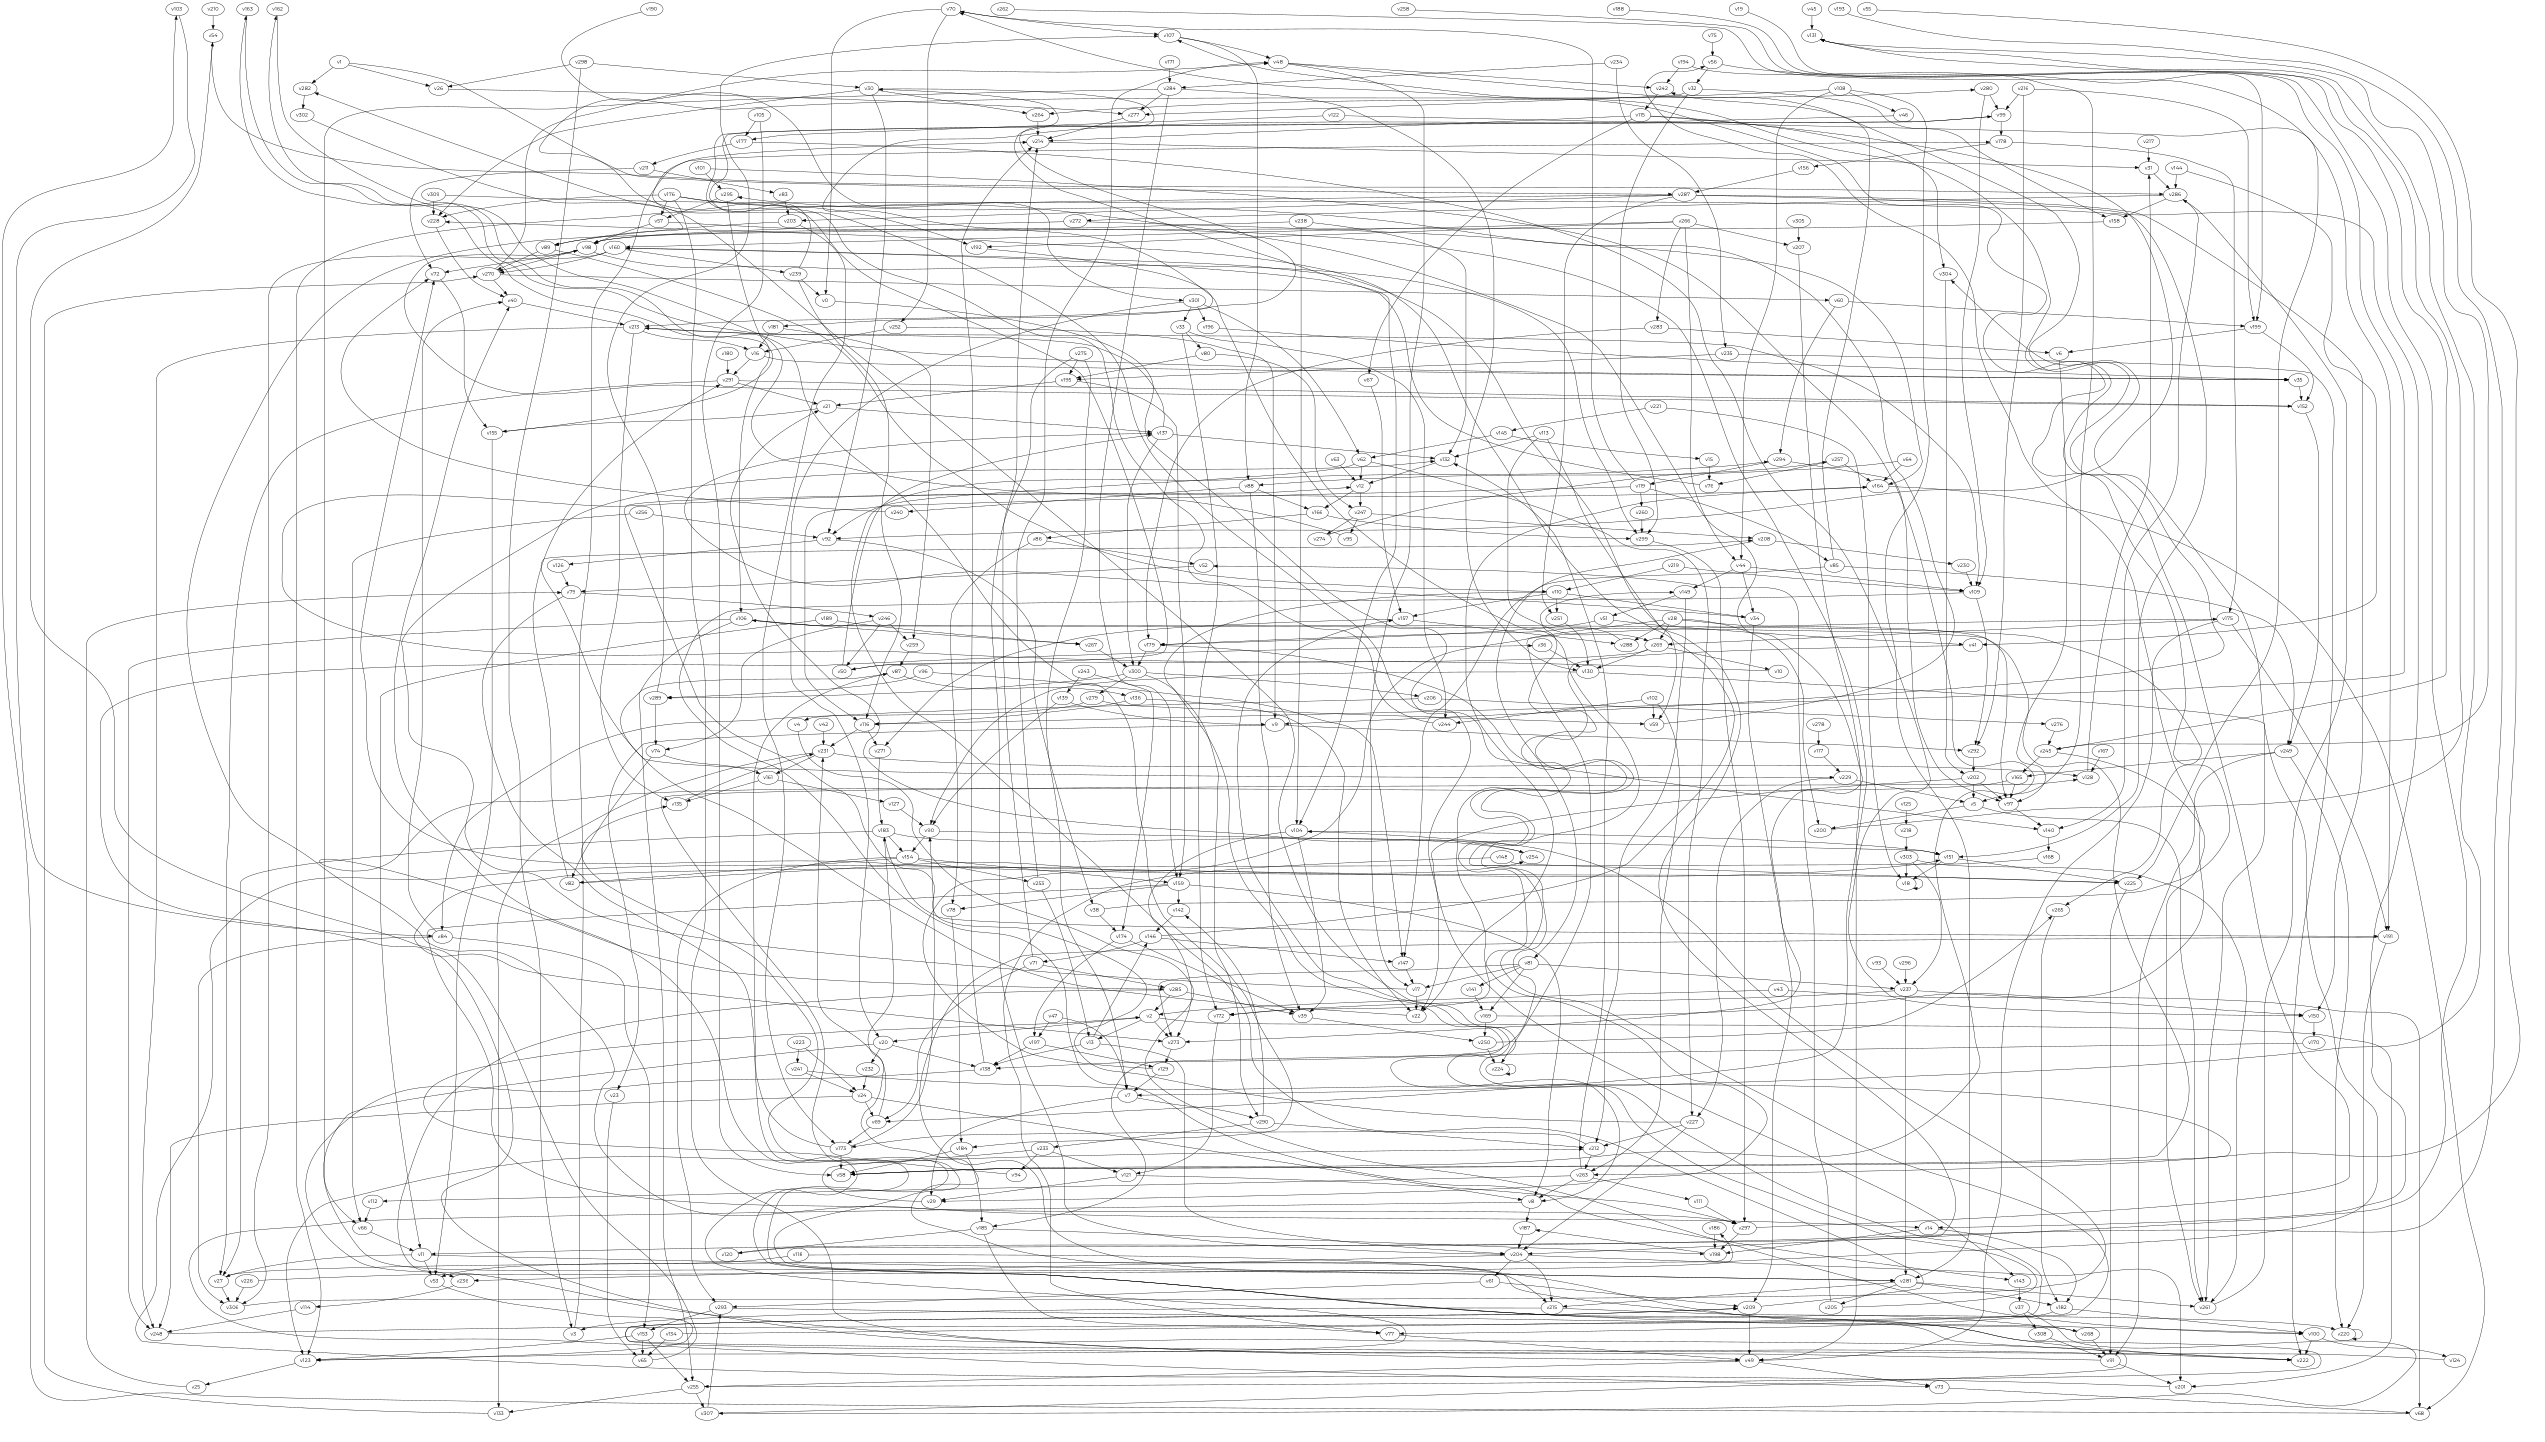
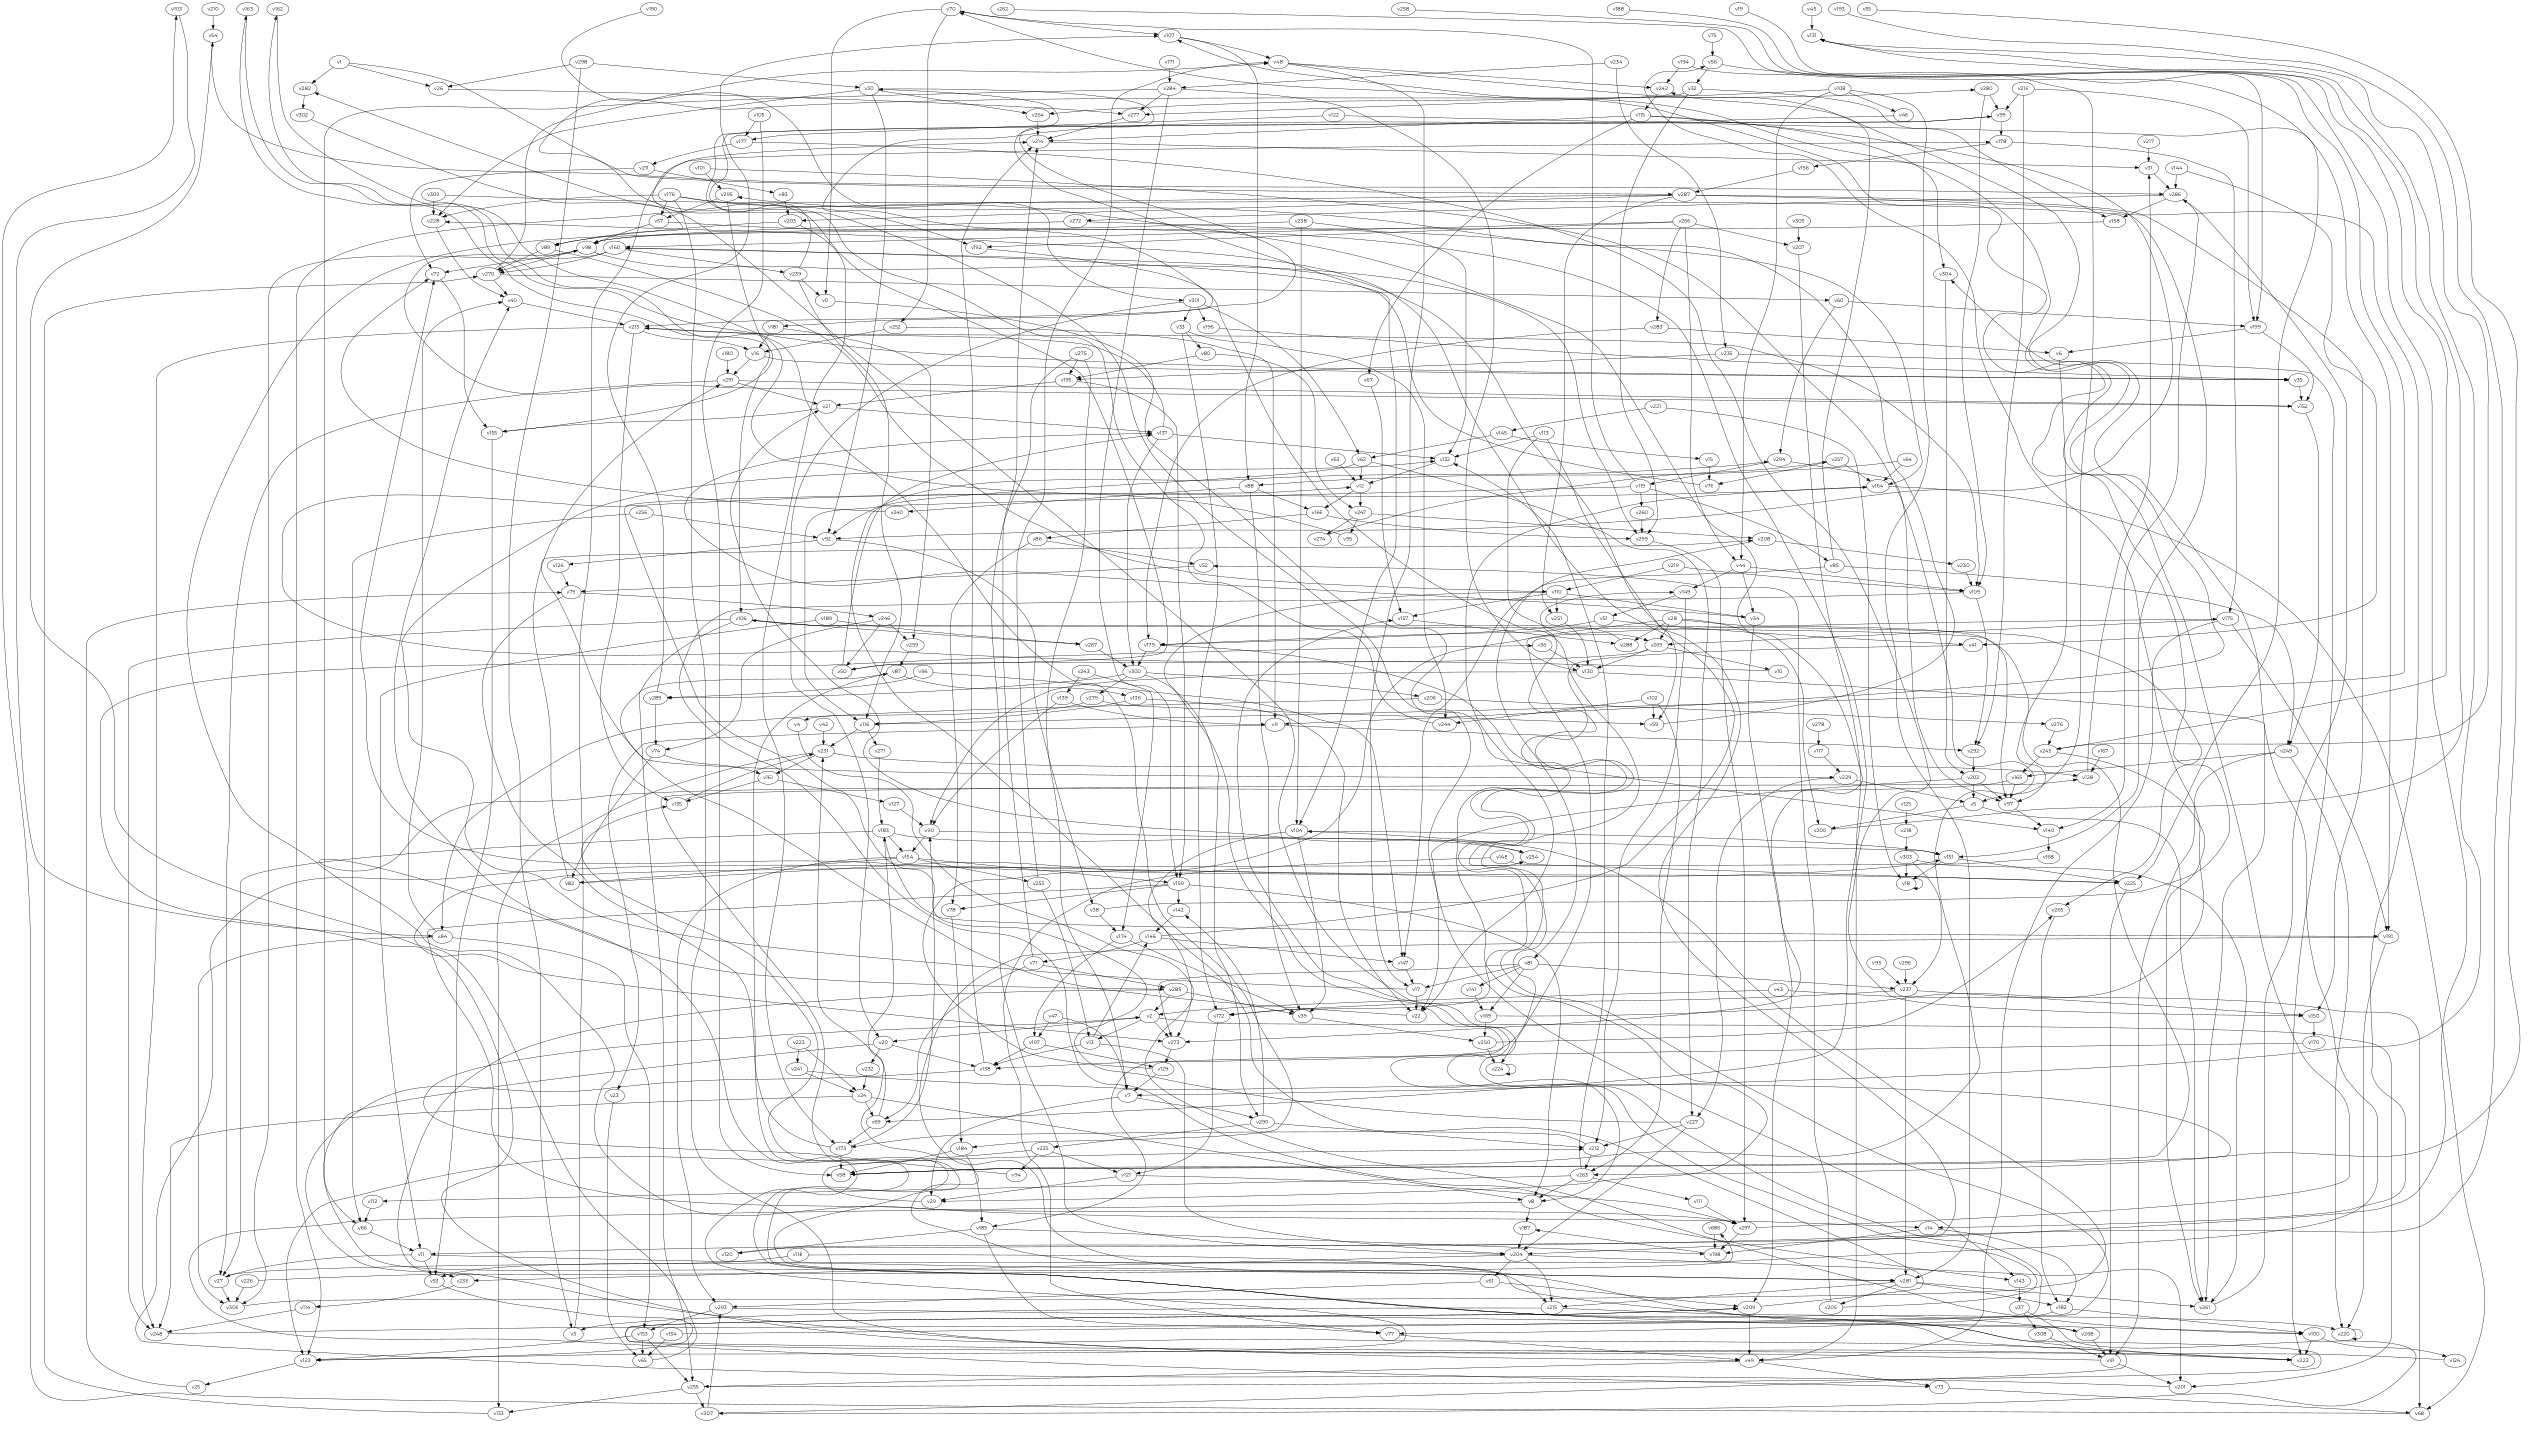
edge "v157" -> "v271": removed
node "v186": label "v186" -> "v686"
